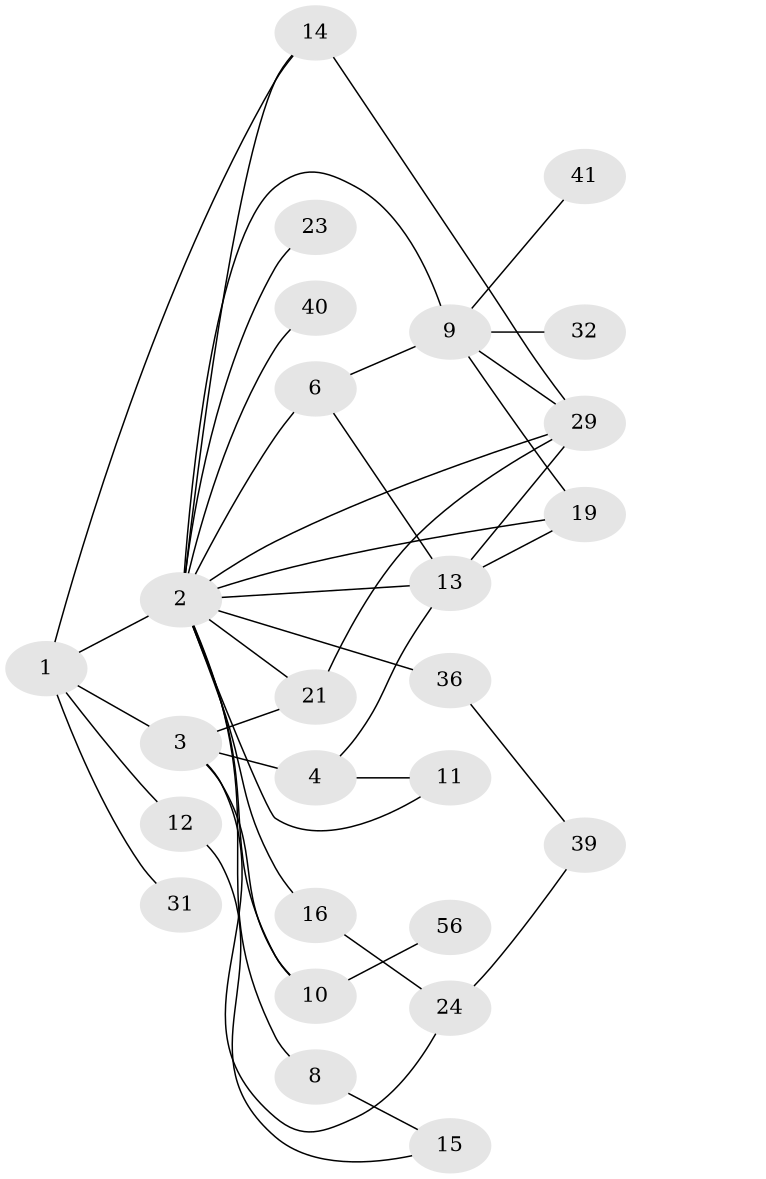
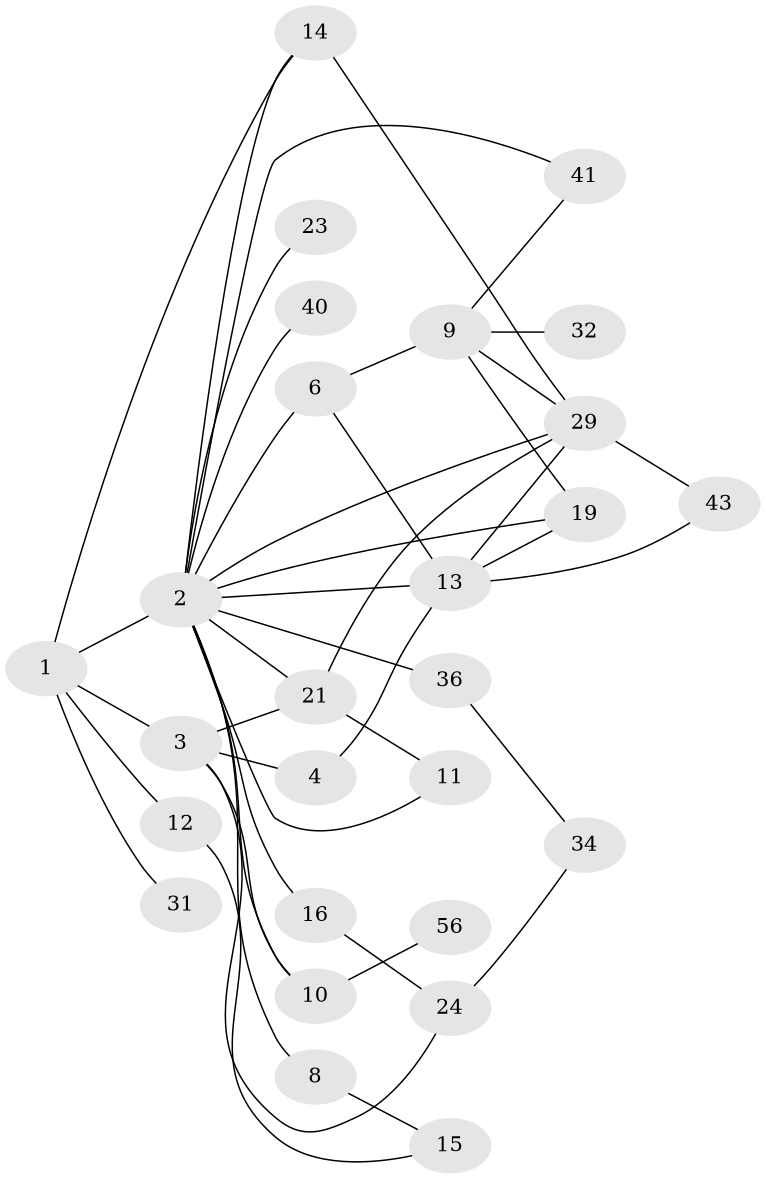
edge "9" -- "2": now "41" -- "2"
node "43": added
edge "4" -- "11": now "21" -- "11"
node "39": label "39" -> "34"
